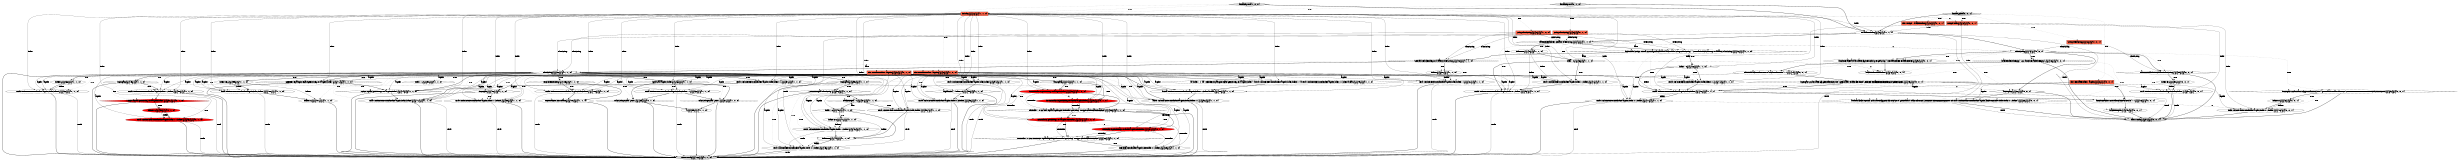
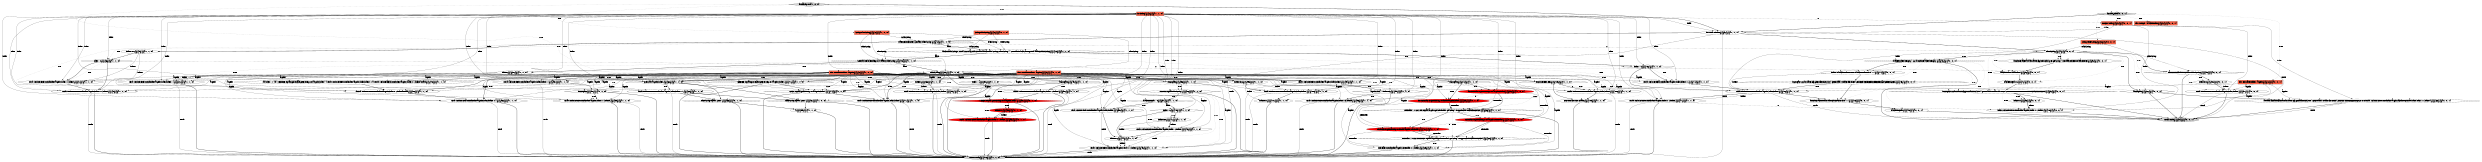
node "formatKeyword['0', '1', '0']": removed
node "bracketsDepth++@@@7@@@['0', '0', '1']": added
